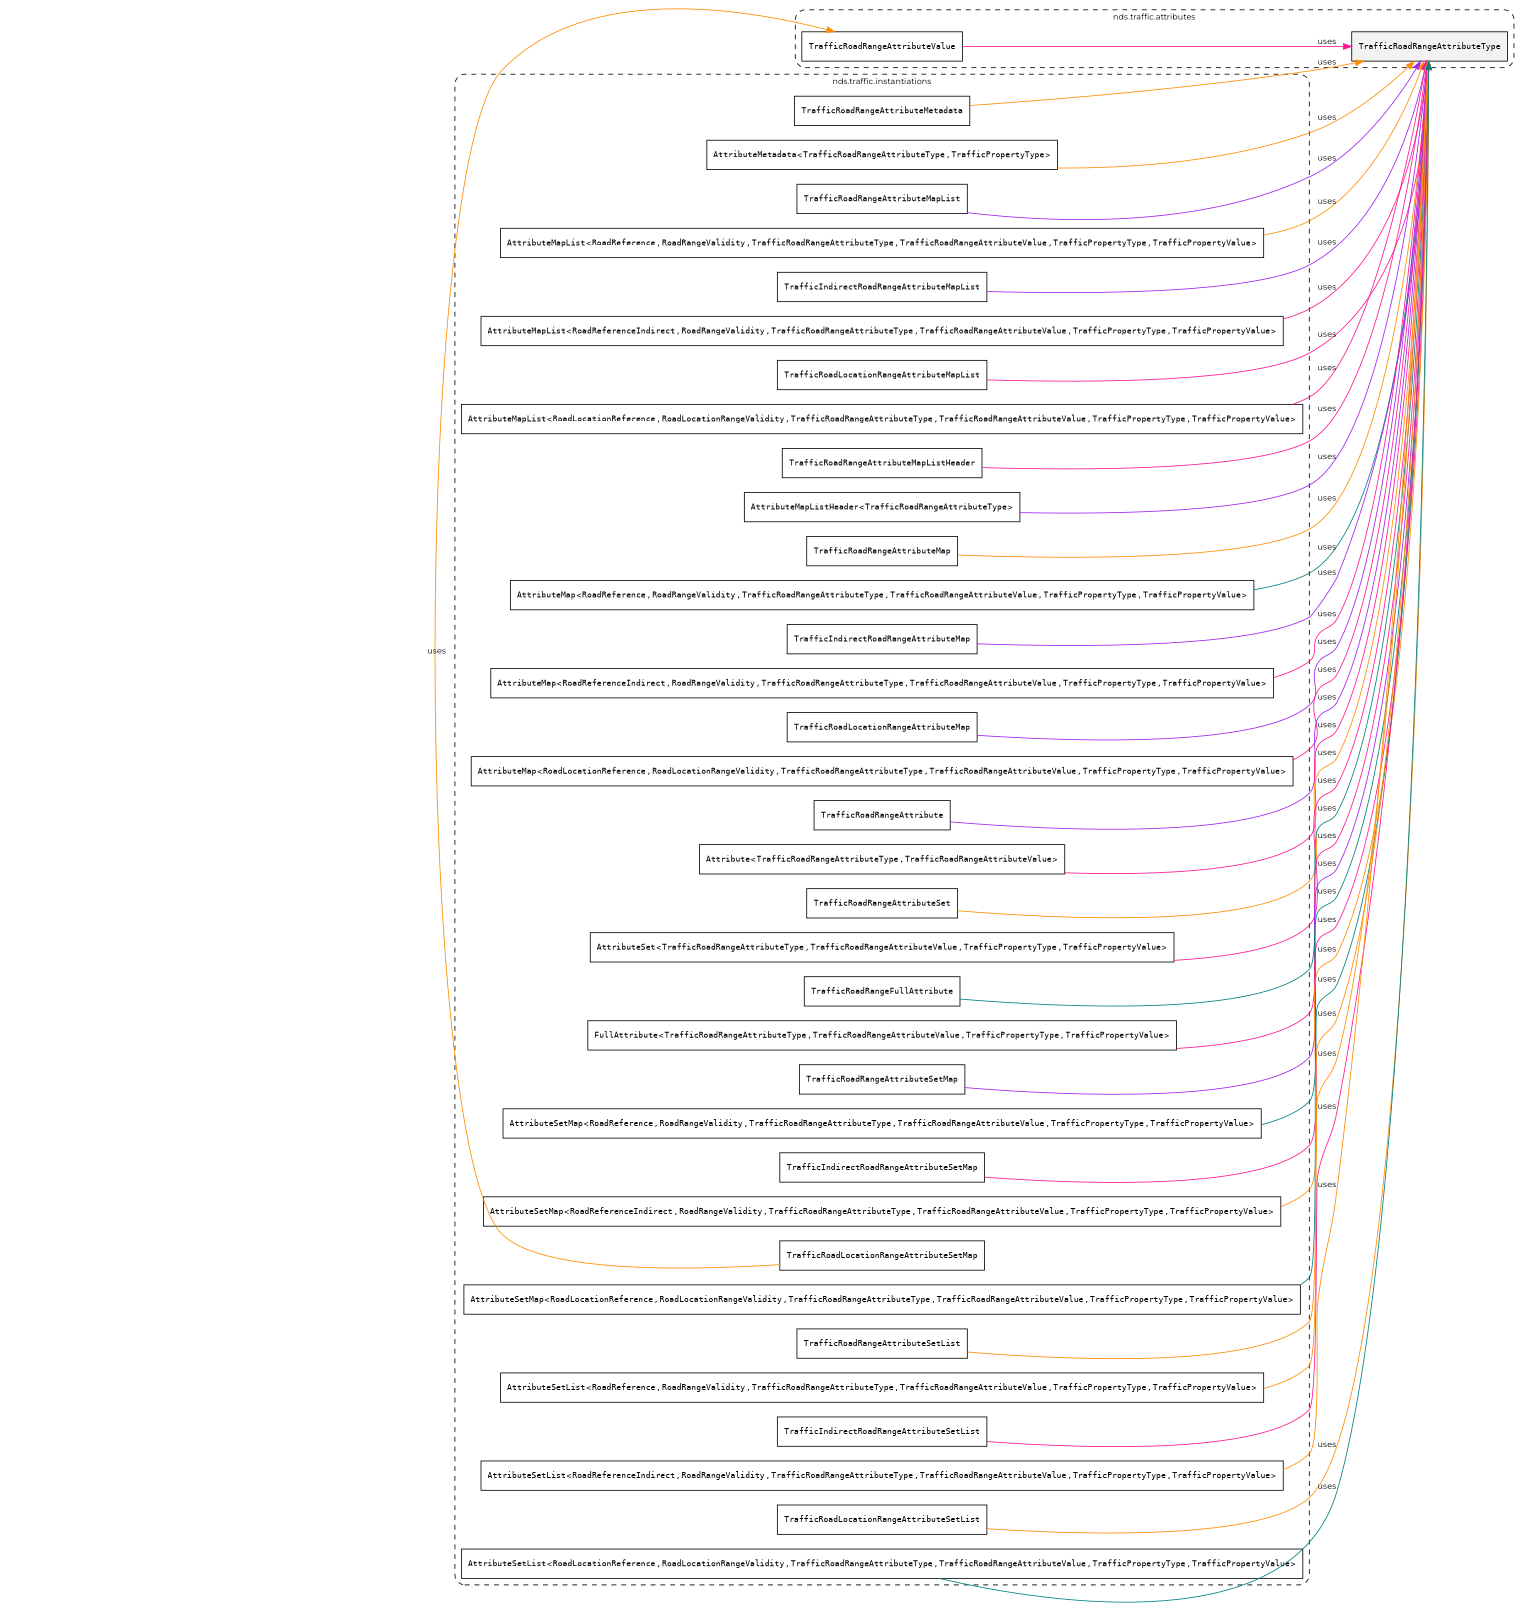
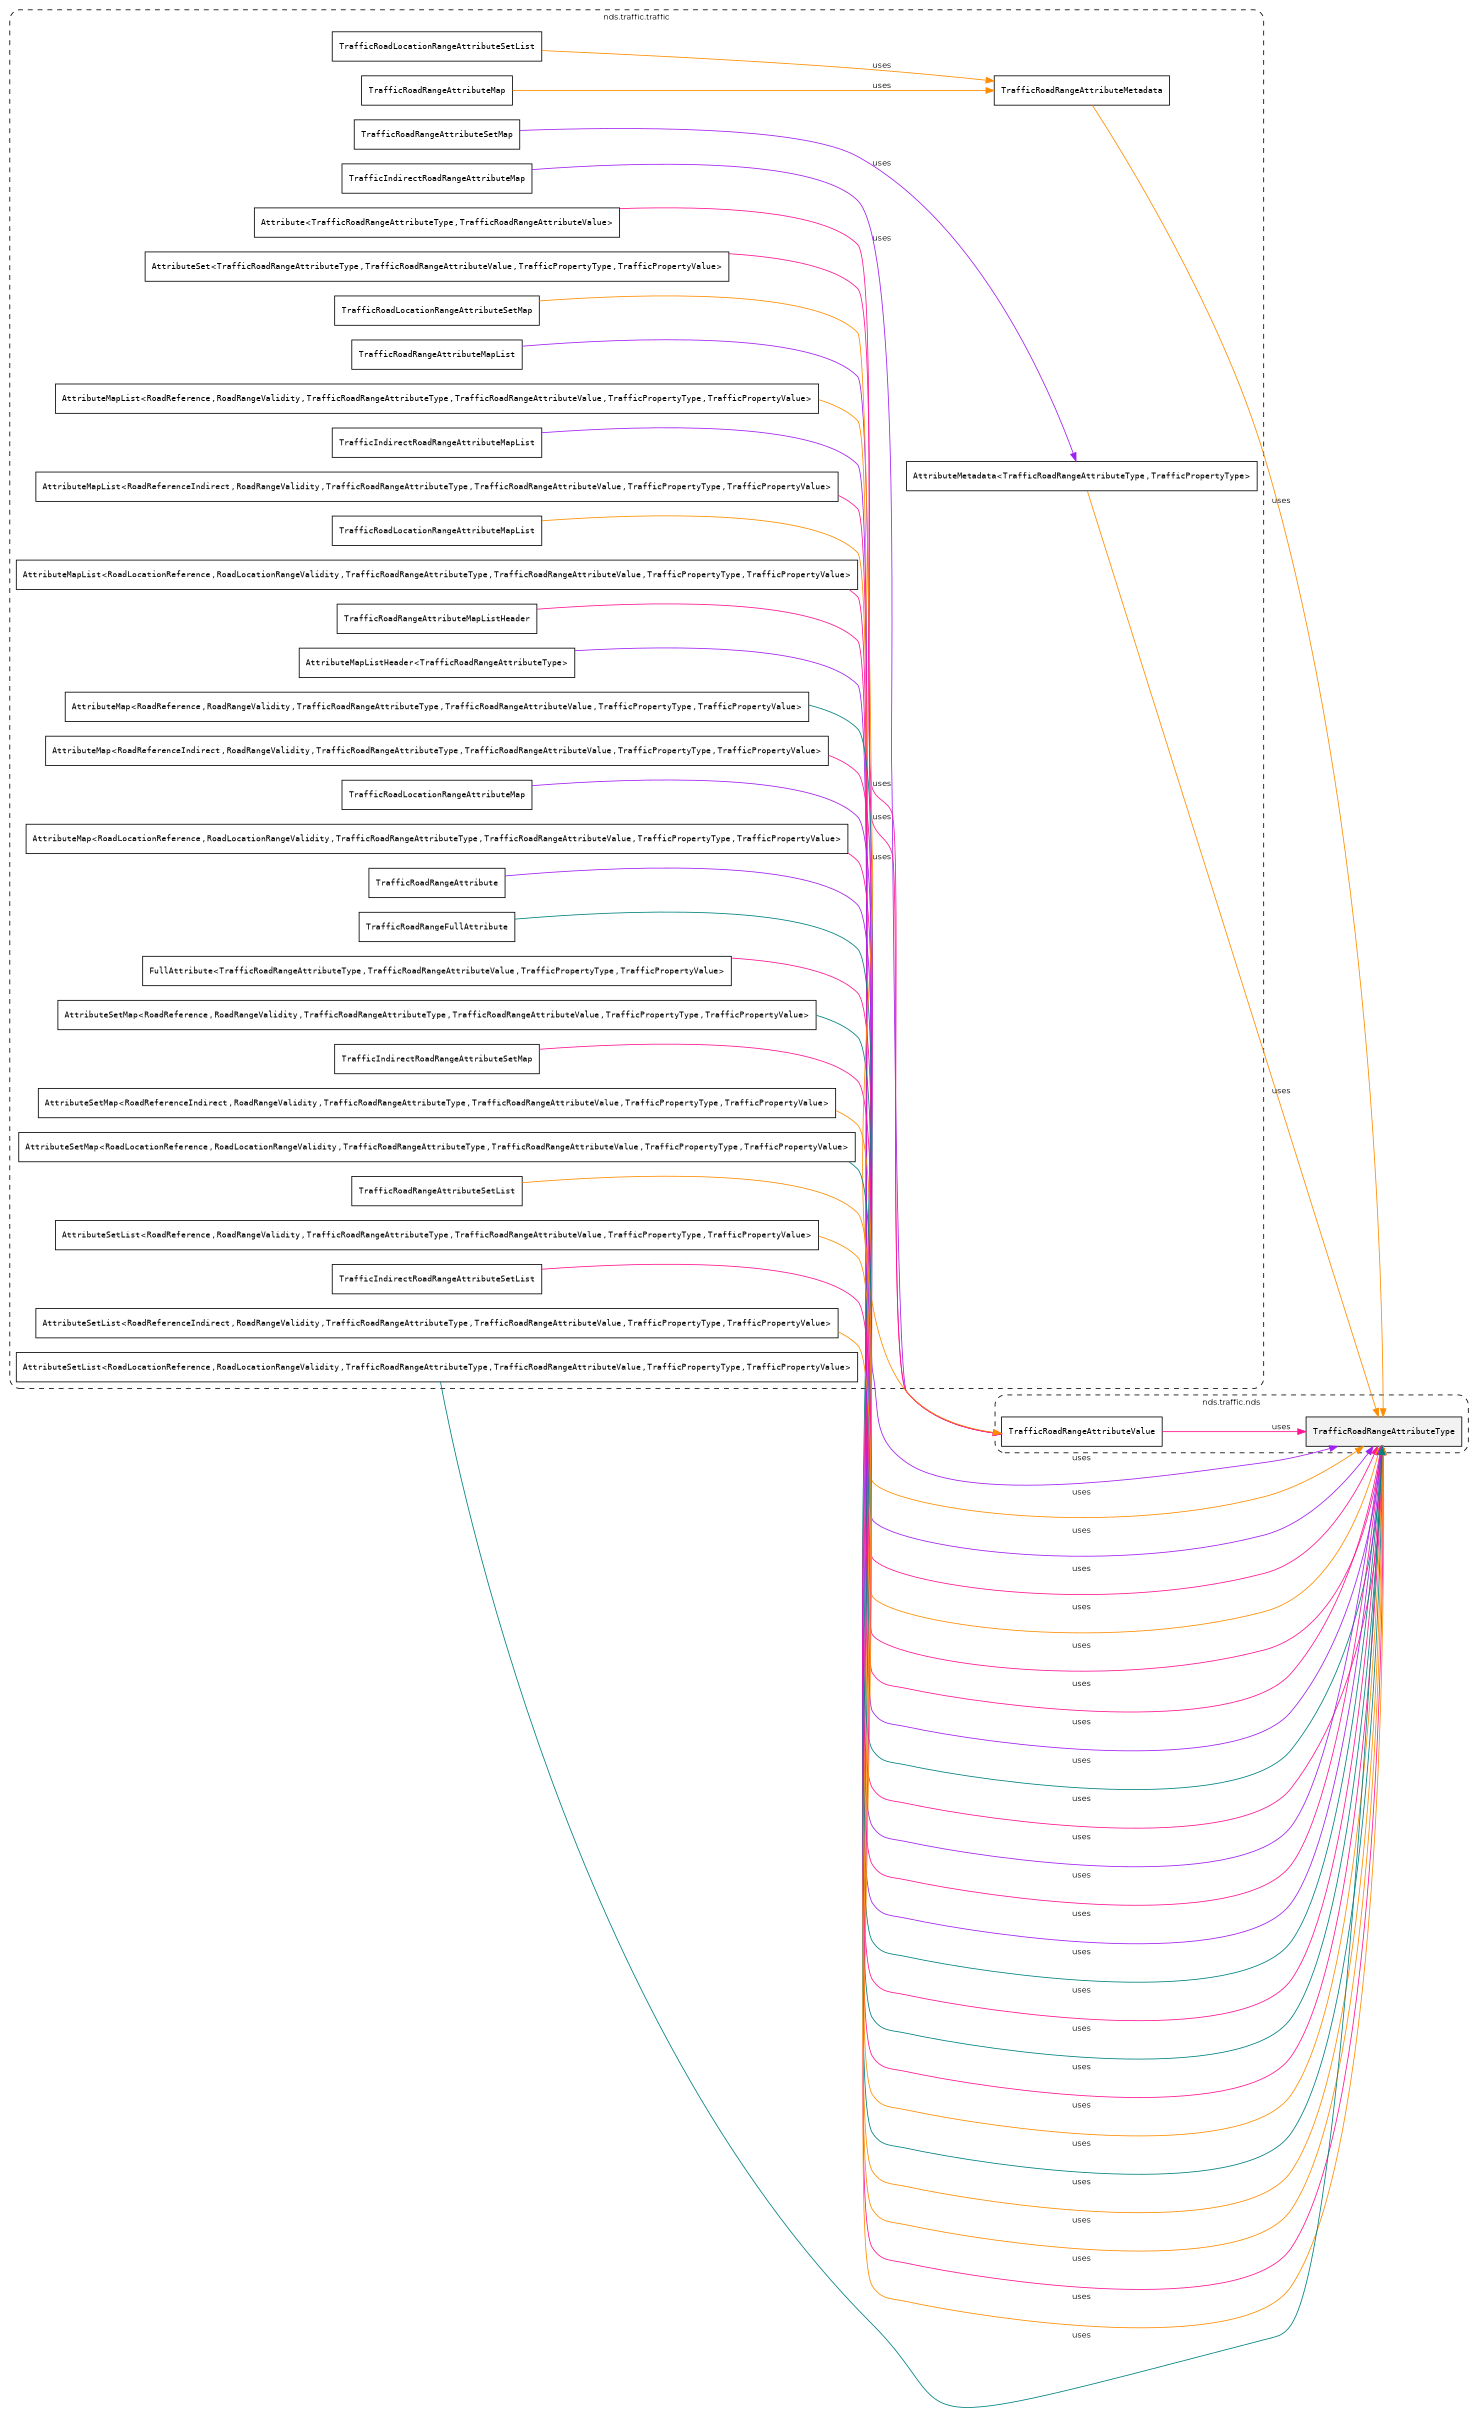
cluster "nds.traffic.attributes": label "nds.traffic.attributes" -> "nds.traffic.nds"
cluster "nds.traffic.instantiations": label "nds.traffic.instantiations" -> "nds.traffic.traffic"
edge "TrafficRoadLocationRangeAttributeMapList" -> "TrafficRoadRangeAttributeType": color deeppink -> darkorange
edge "TrafficRoadRangeAttributeMap" -> "TrafficRoadRangeAttributeType": now "TrafficRoadRangeAttributeMap" -> "TrafficRoadRangeAttributeMetadata"
edge "TrafficIndirectRoadRangeAttributeMap" -> "TrafficRoadRangeAttributeType": now "TrafficIndirectRoadRangeAttributeMap" -> "TrafficRoadRangeAttributeValue"
edge "Attribute" -> "TrafficRoadRangeAttributeType": now "Attribute" -> "TrafficRoadRangeAttributeValue"
edge "AttributeSet" -> "TrafficRoadRangeAttributeType": now "AttributeSet" -> "TrafficRoadRangeAttributeValue"
edge "TrafficRoadRangeAttributeSetMap" -> "TrafficRoadRangeAttributeType": now "TrafficRoadRangeAttributeSetMap" -> "AttributeMetadata"
node "TrafficRoadRangeAttributeSet": removed
edge "TrafficRoadLocationRangeAttributeSetList" -> "TrafficRoadRangeAttributeType": now "TrafficRoadLocationRangeAttributeSetList" -> "TrafficRoadRangeAttributeMetadata"
